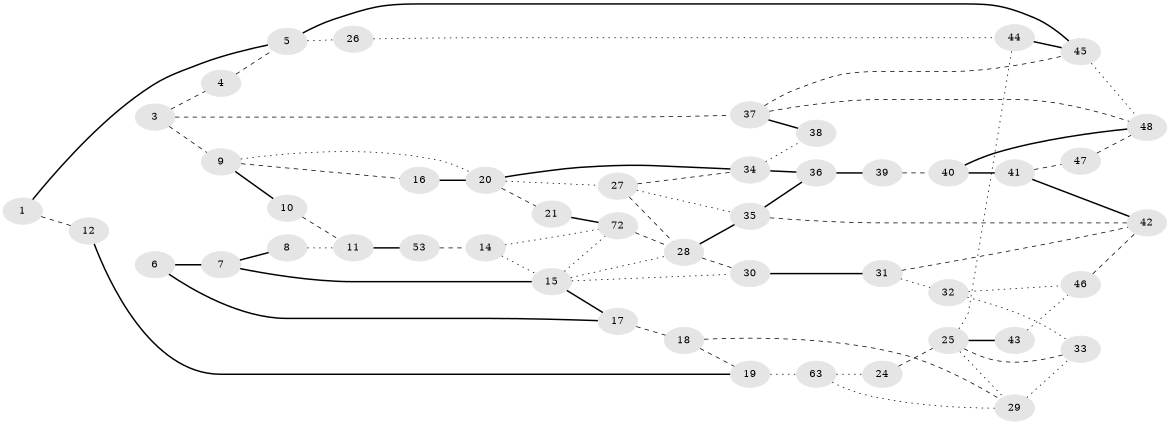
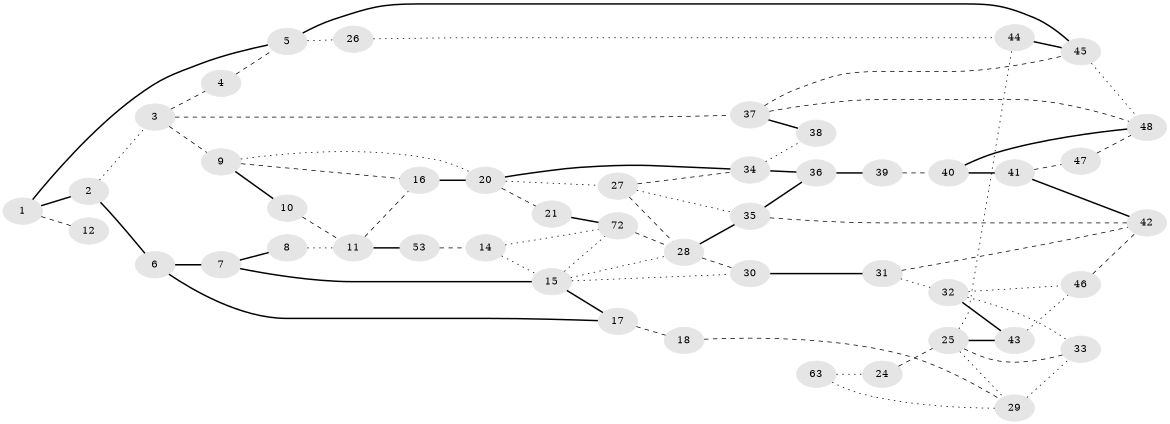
node "2": added
edge "16" -- "11": added
edge "32" -- "43": added
node "19": removed
